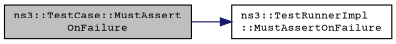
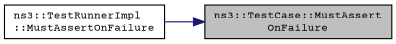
edge "ns3::TestCase::MustAssert OnFailure" -> "ns3::TestRunnerImpl ::MustAssertOnFailure": reversed
